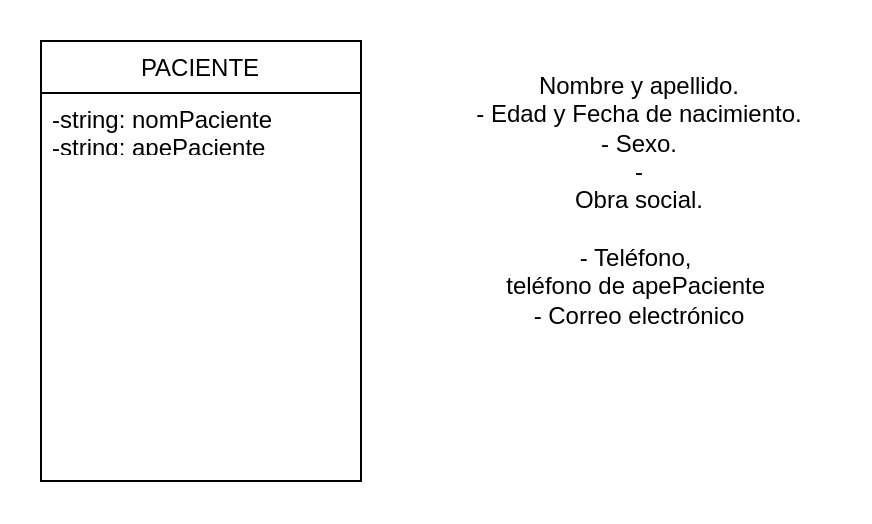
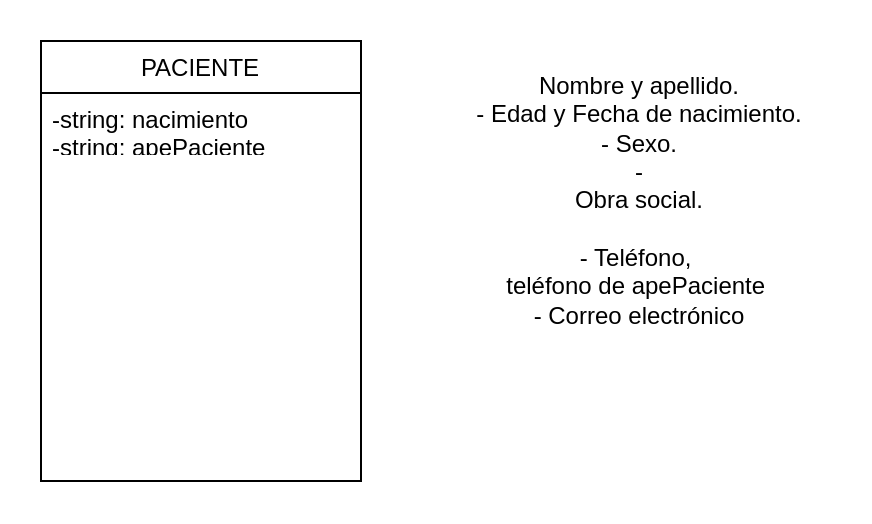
node "-string: nomPaciente -string: apePaciente -char: sexPaciente -int: edadPaciente -date:fechaNac -string: osPaciente -int: telefonoPaciente -string: correoPaciente -int: telCont?": label "-string: nomPaciente -string: apePaciente -char: sexPaciente -int: edadPaciente -date:fechaNac -string: osPaciente -int: telefonoPaciente -string: correoPaciente -int: telCont?" -> "-string: nacimiento -string: apePaciente -char: sexPaciente -int: edadPaciente -date:fechaNac -string: osPaciente -int: telefonoPaciente -string: correoPaciente -int: telCont?"
